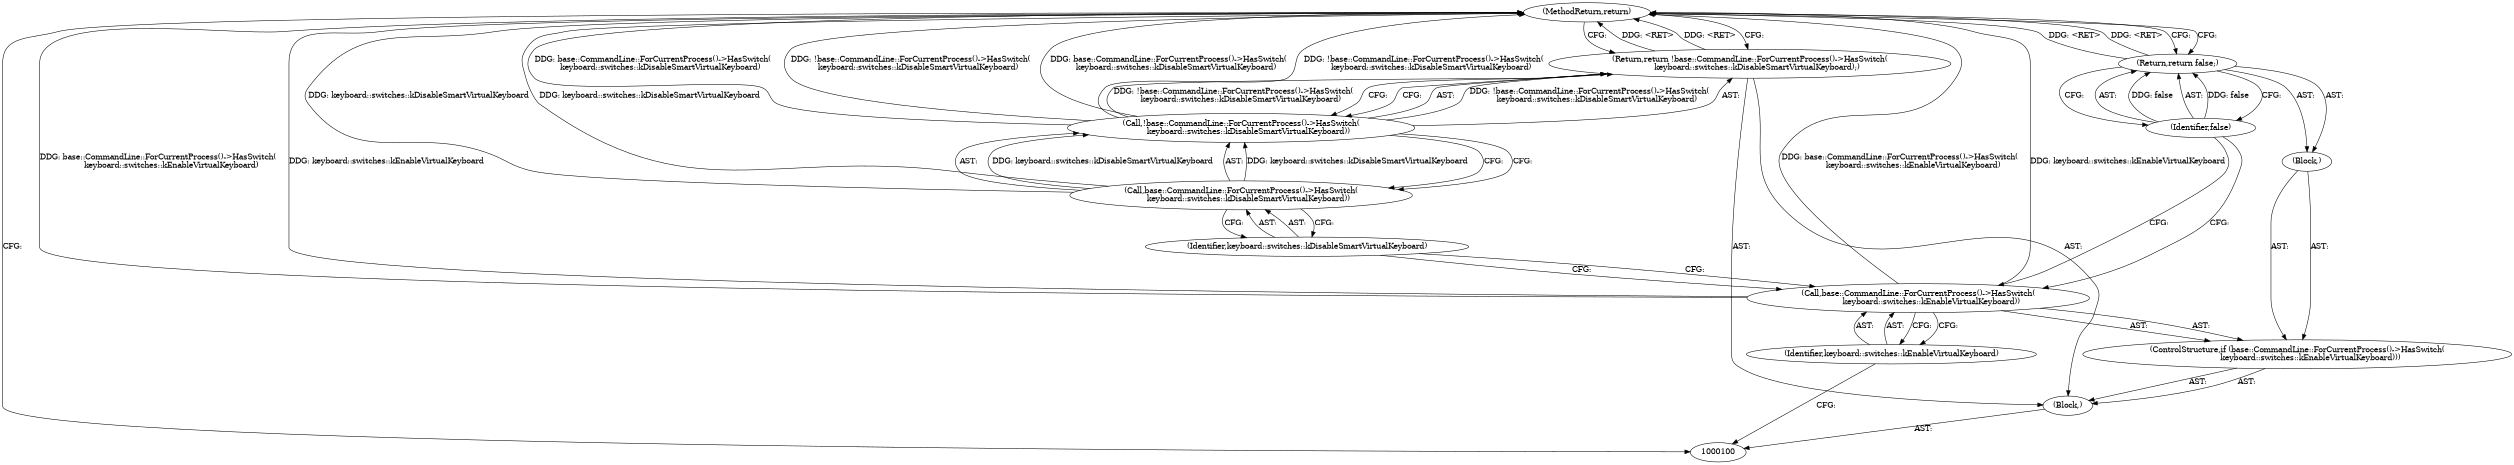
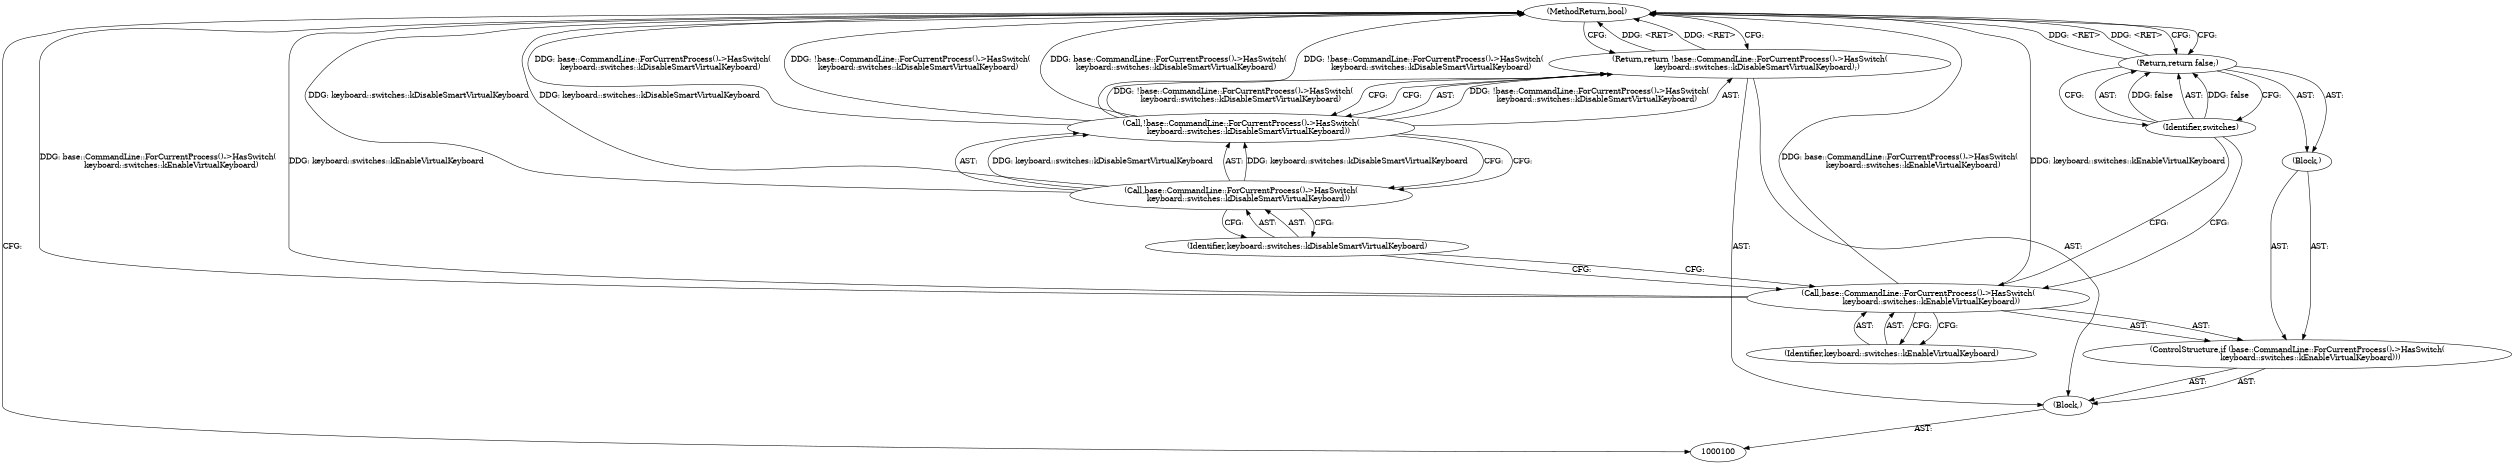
node "(MethodReturn,return)": label "(MethodReturn,return)" -> "(MethodReturn,bool)"
node "(Identifier,false)": label "(Identifier,false)" -> "(Identifier,switches)"
edge "(Identifier,keyboard::switches::kEnableVirtualKeyboard)" -> "1000100": removed, label "CFG:"
